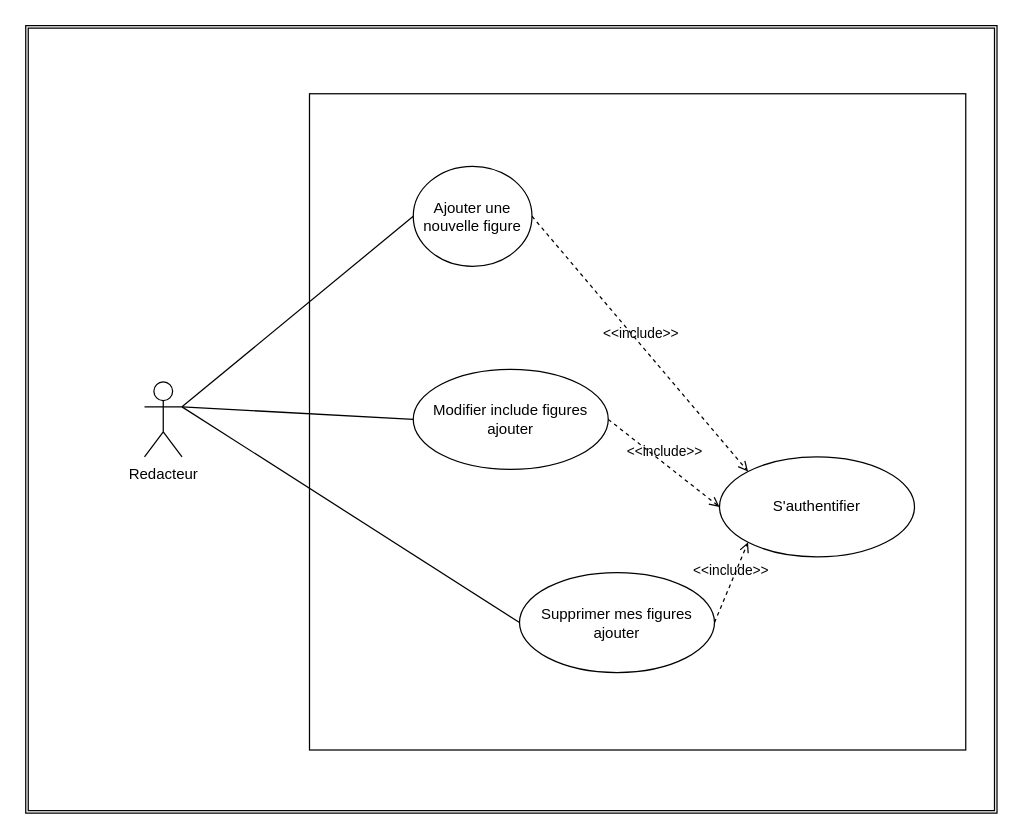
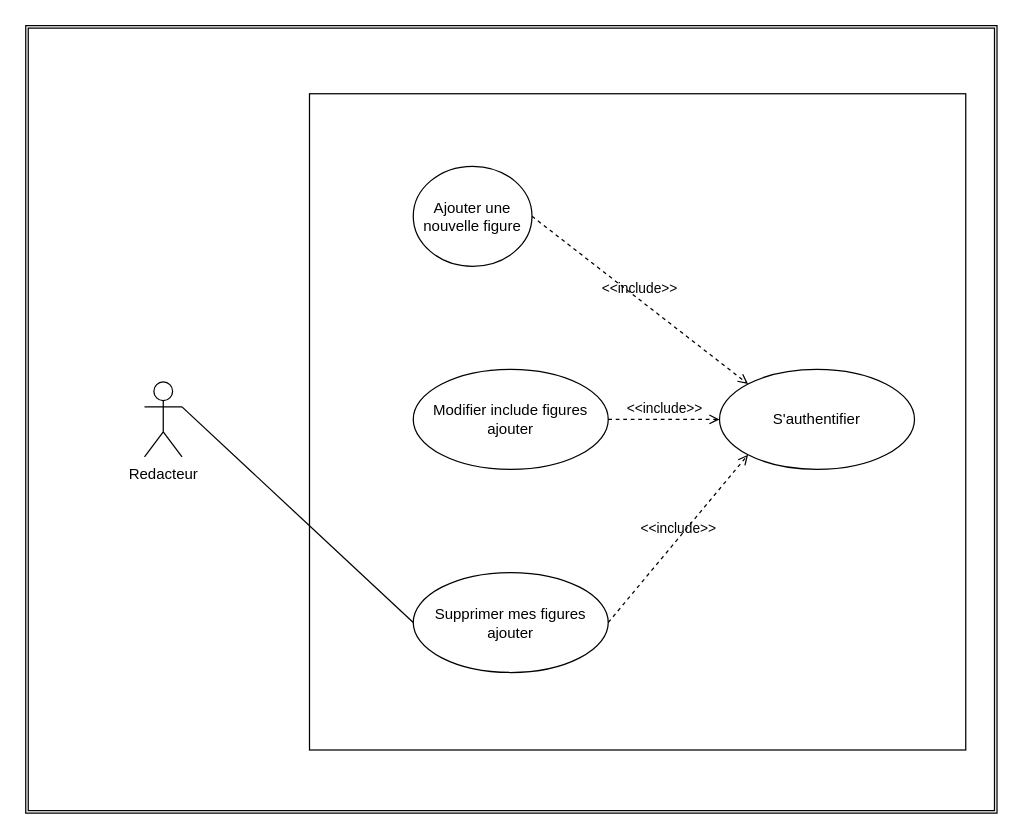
edge "Ajouter une nouvelle figure" -- "Redacteur": removed
edge "Redacteur" -- "Modifier include figures ajouter": removed
node "S'authentifier": moved (817, 507) -> (817, 419)
node "Supprimer mes figures ajouter": moved (617, 623) -> (511, 623)
